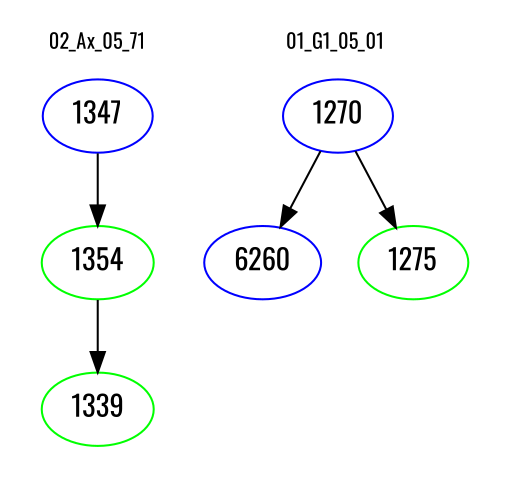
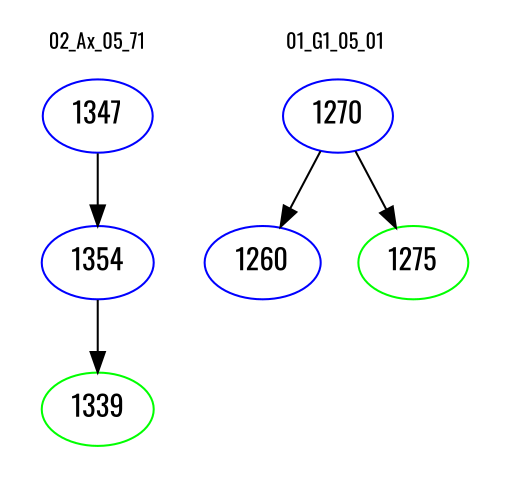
node "1354": color green -> blue
node "6260": label "6260" -> "1260"
